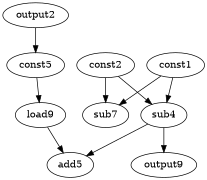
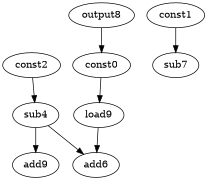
node "output2": label "output2" -> "output8"
node "const5": label "const5" -> "const0"
edge "const2" -> "sub7": removed
edge "const1" -> "sub4": removed
node "add5": label "add5" -> "add6"
node "output9": label "output9" -> "add9"
